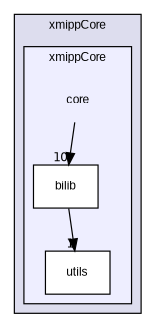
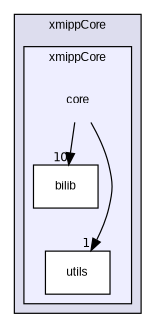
edge "bilib" -> "utils": now "core" -> "utils"
